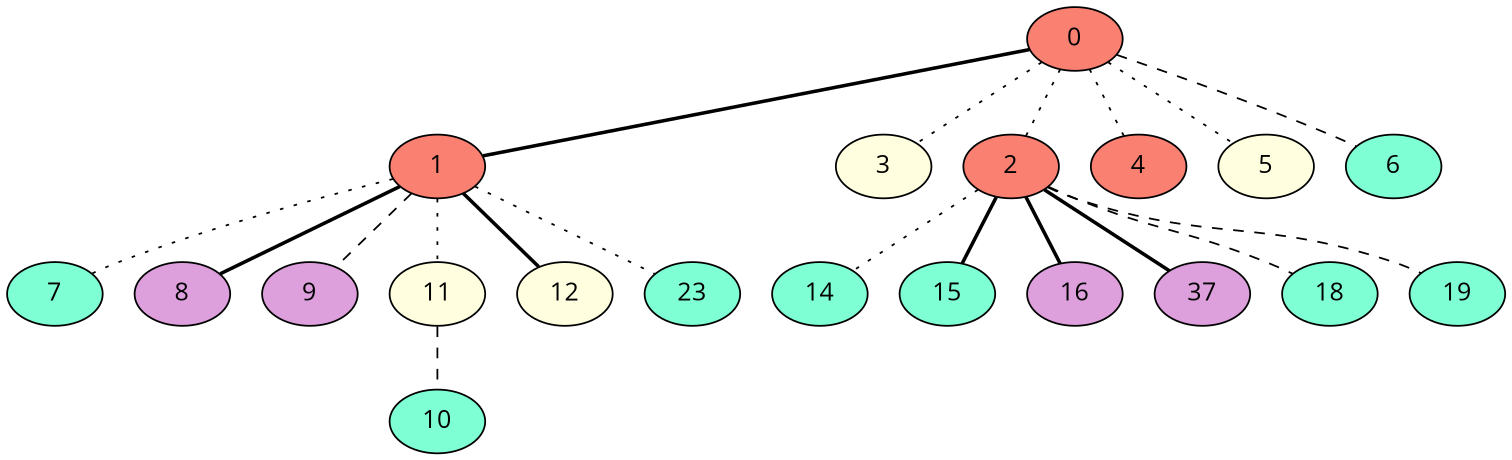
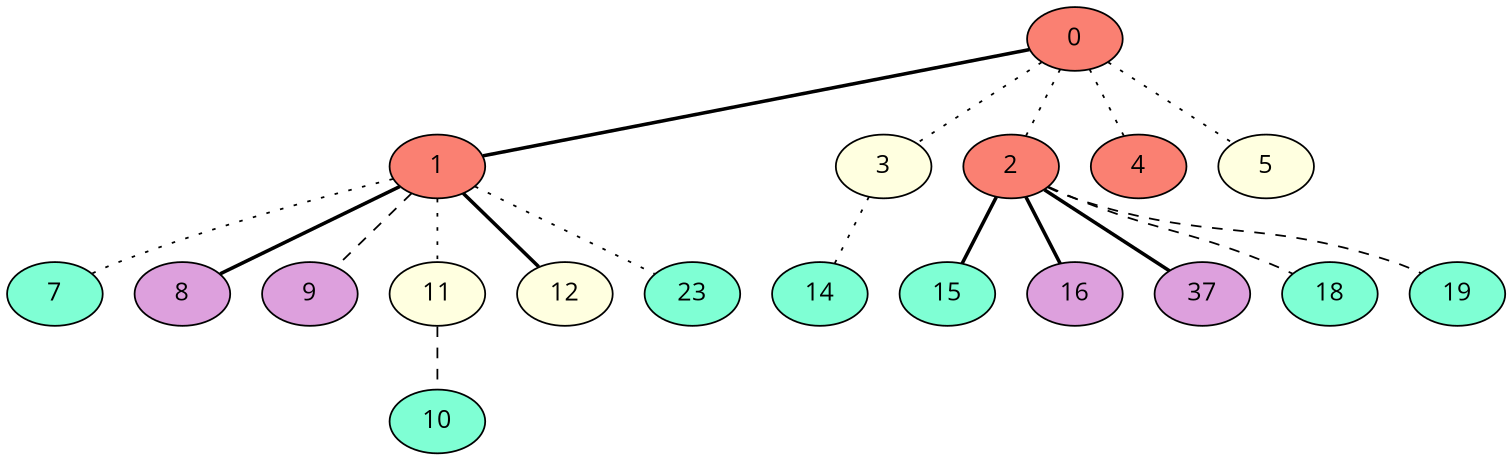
node "6": removed
edge "2" -- "14": now "3" -- "14"
